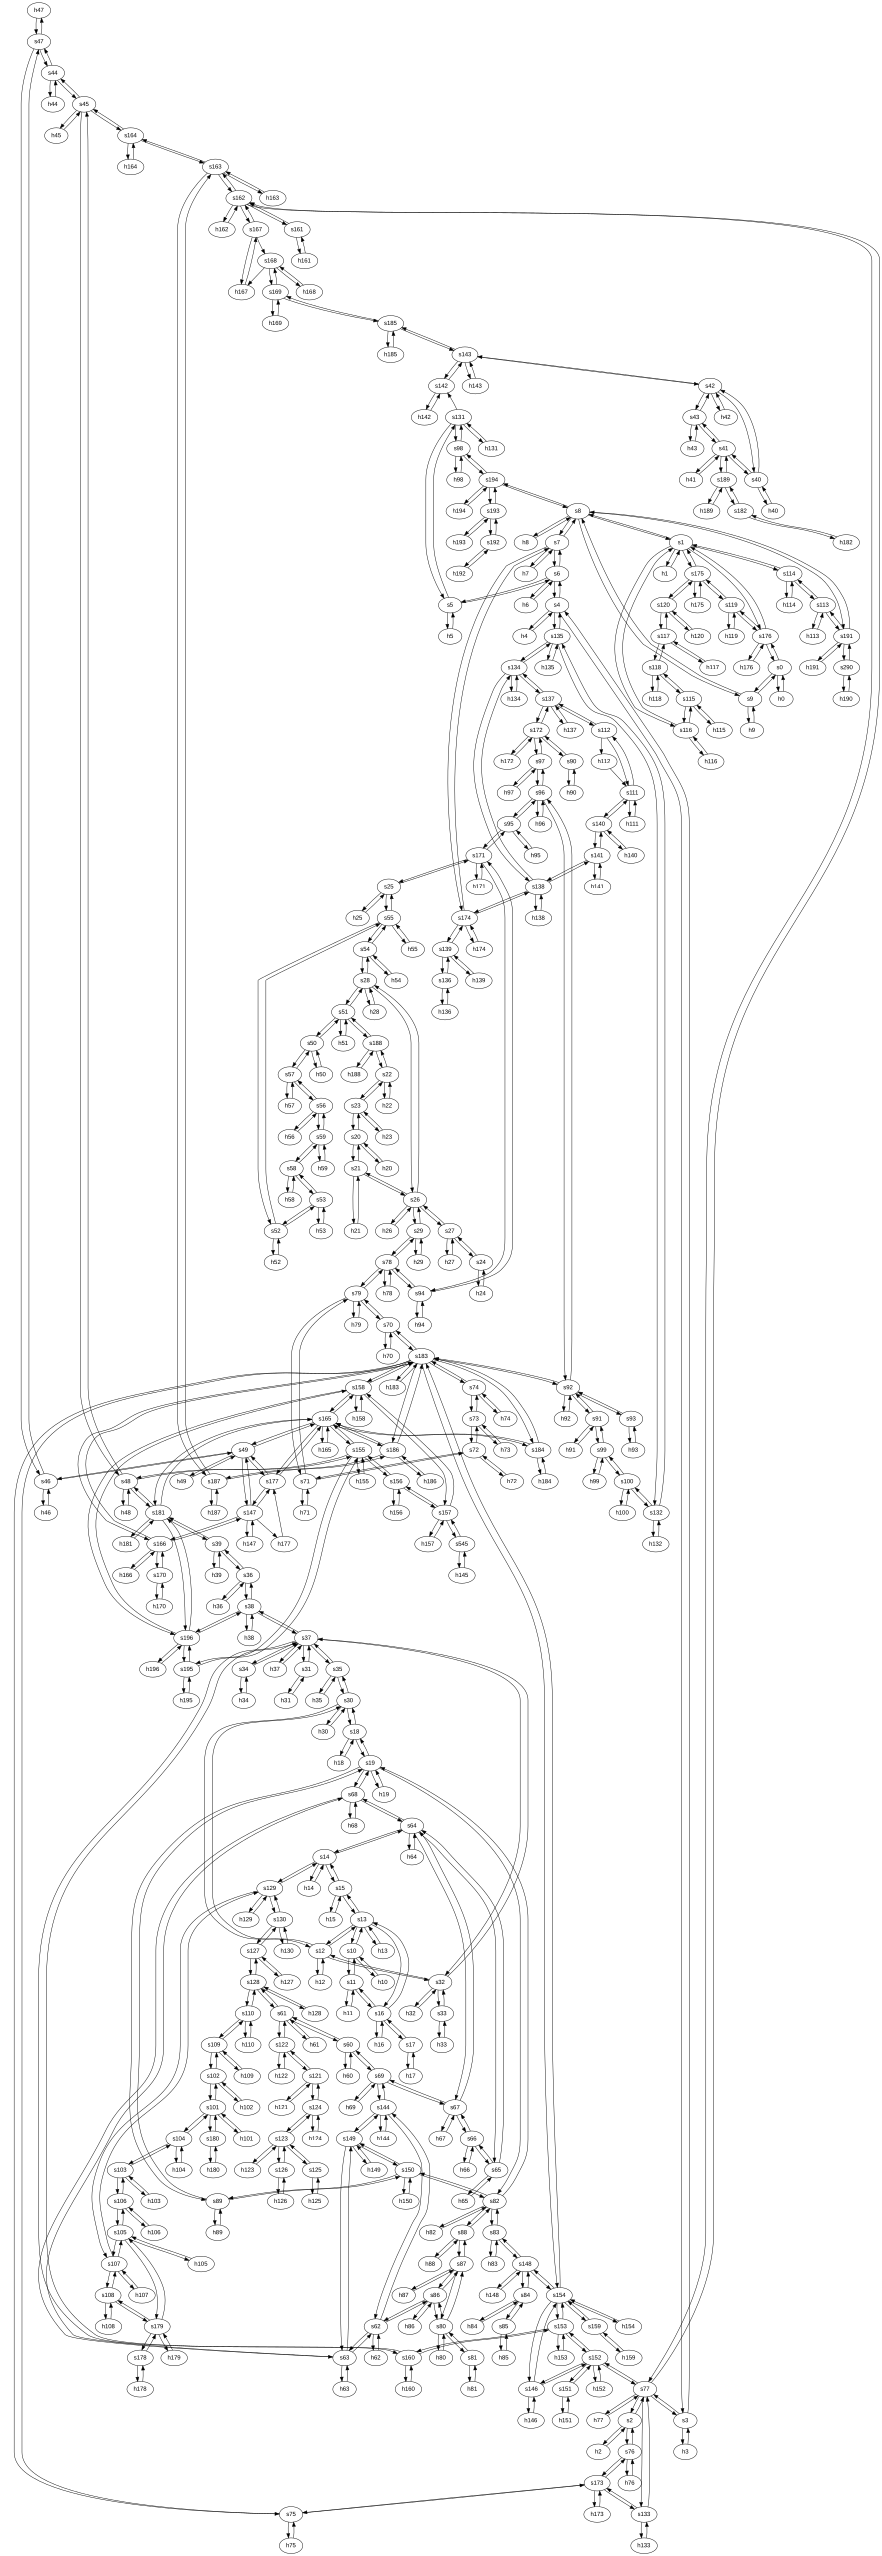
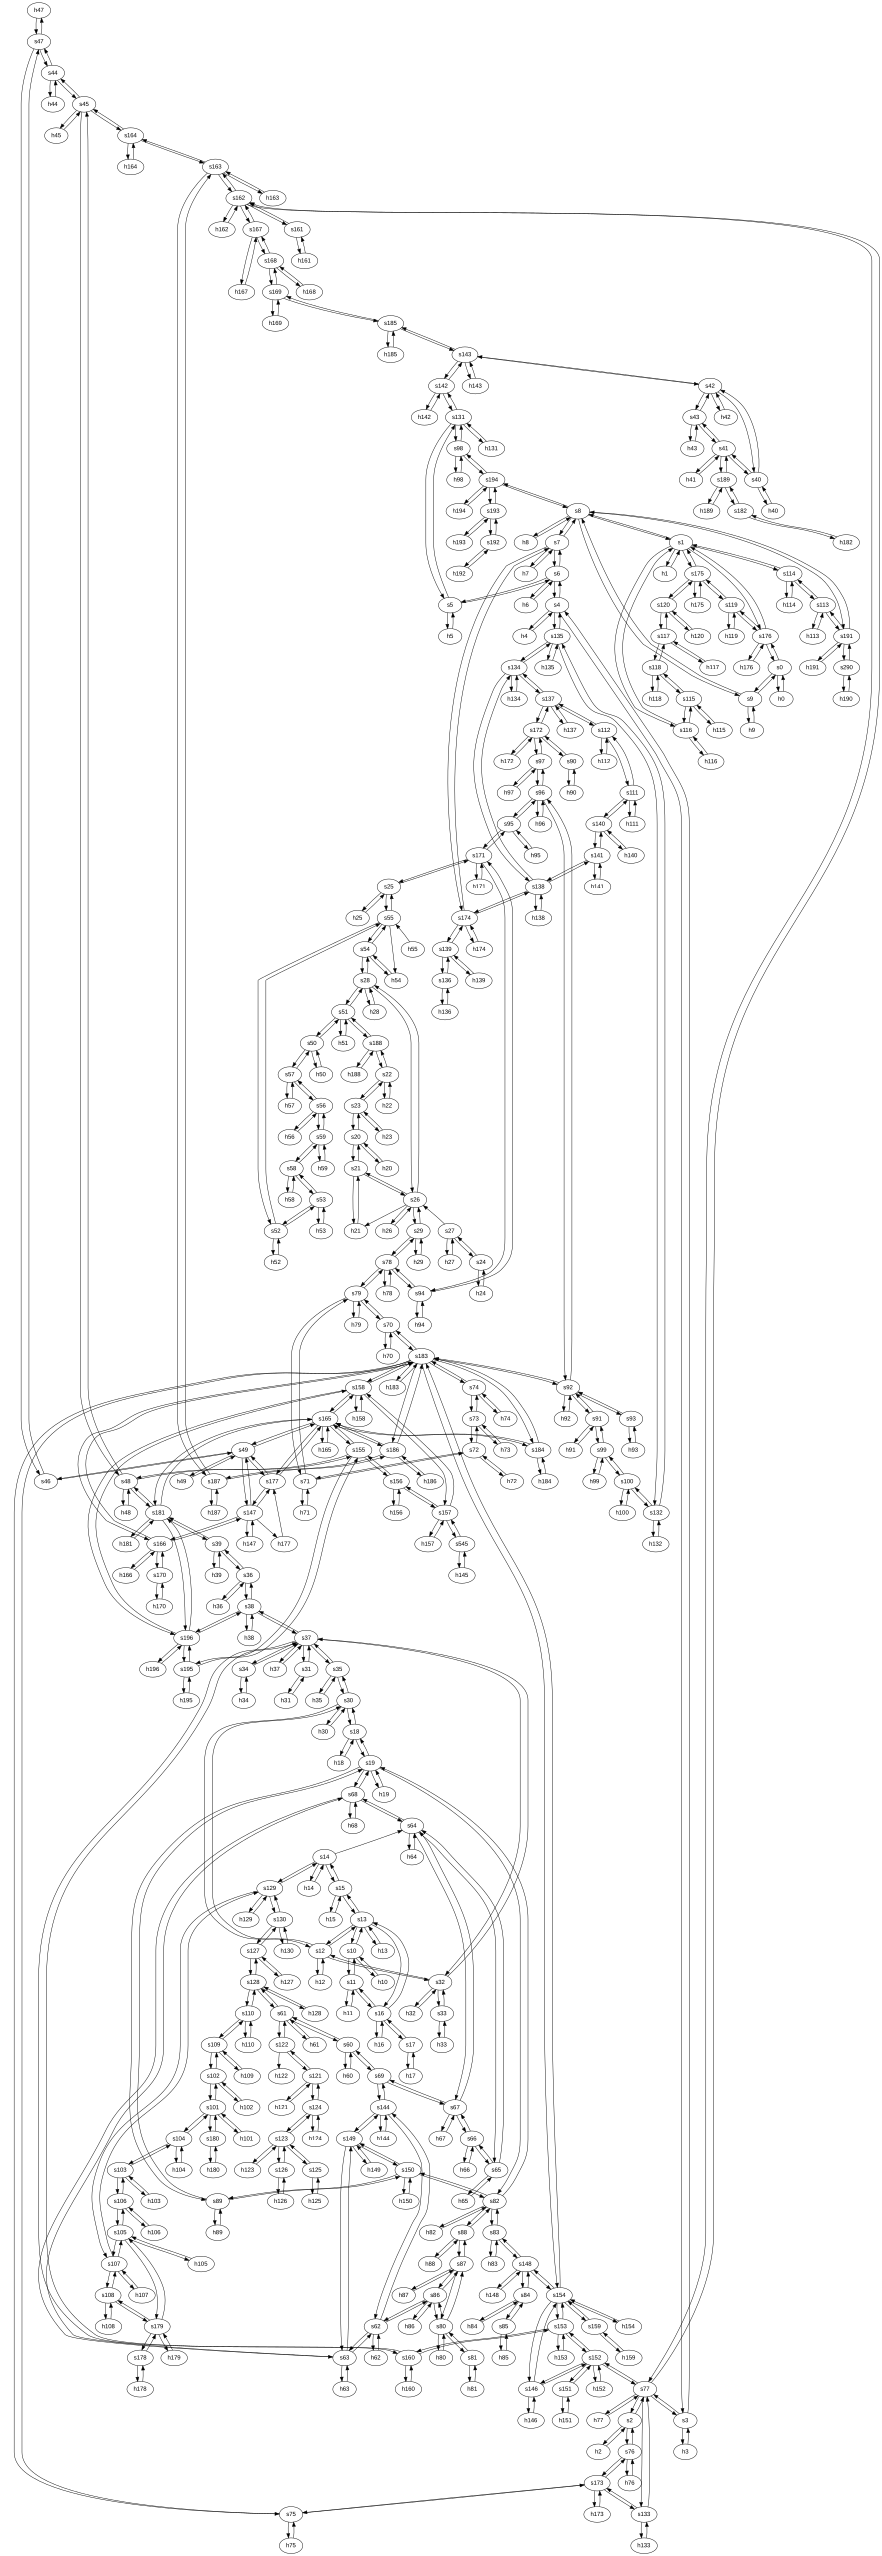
edge "s168" -> "h167": now "s168" -> "s167"
edge "s142" -> "s131": added
edge "h112" -> "s111": now "h112" -> "s112"
edge "s55" -> "h55": now "s55" -> "h54"
edge "s26" -> "s27": now "s26" -> "h21"
node "h155": removed
node "h46": removed
edge "s64" -> "s14": removed
edge "h122" -> "s122": removed
node "h69": removed
